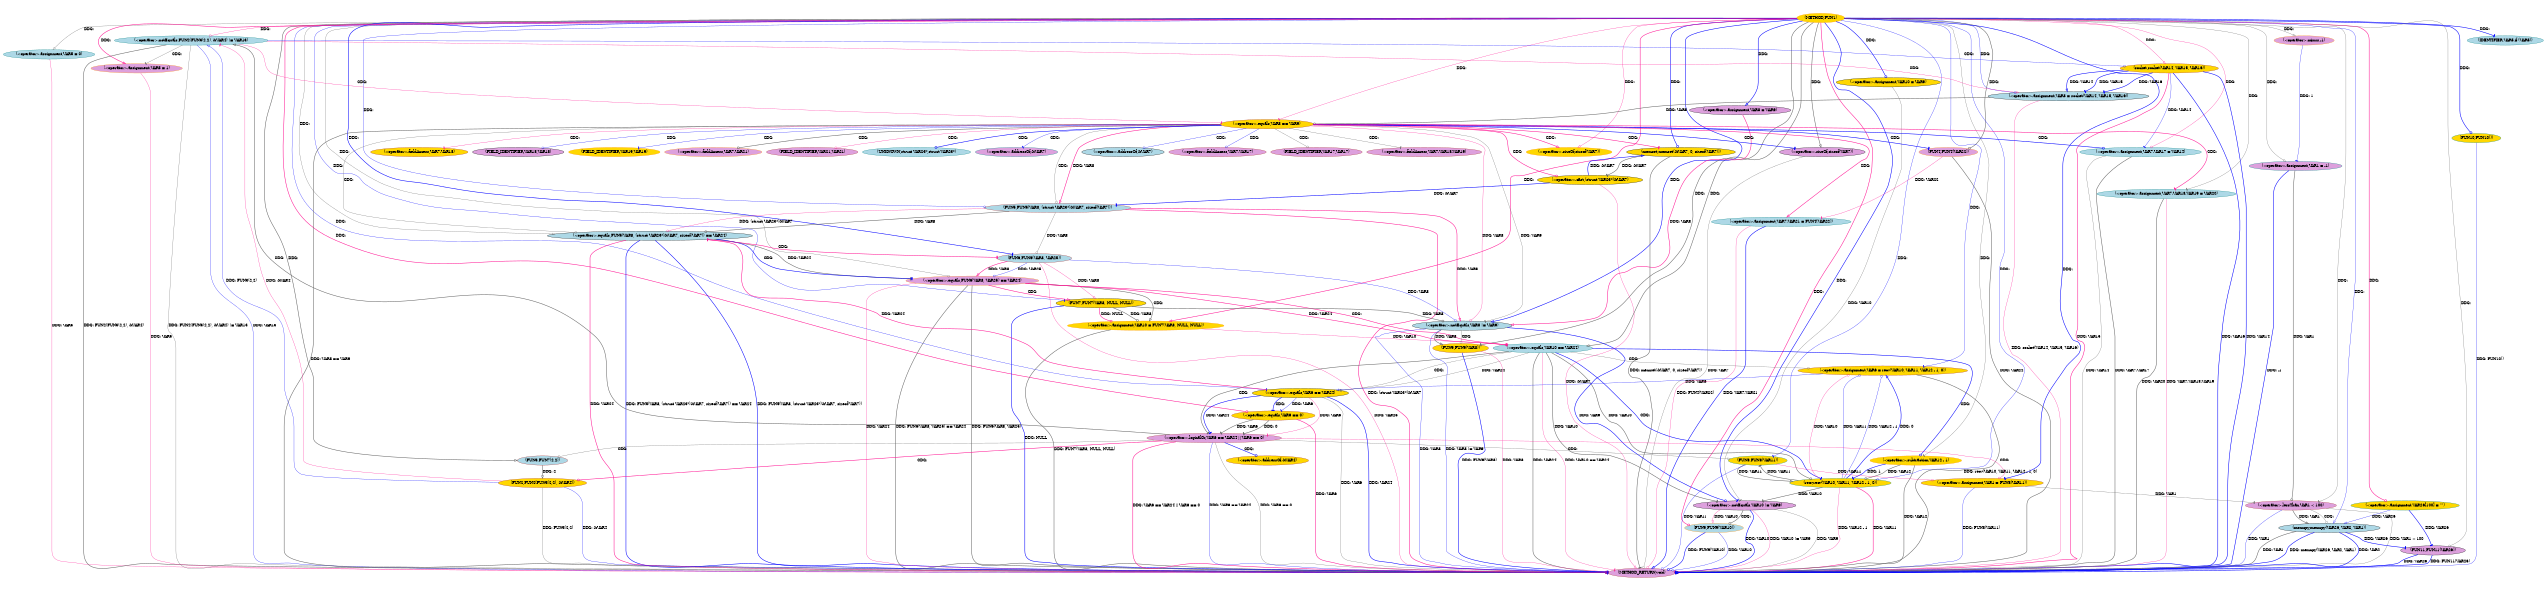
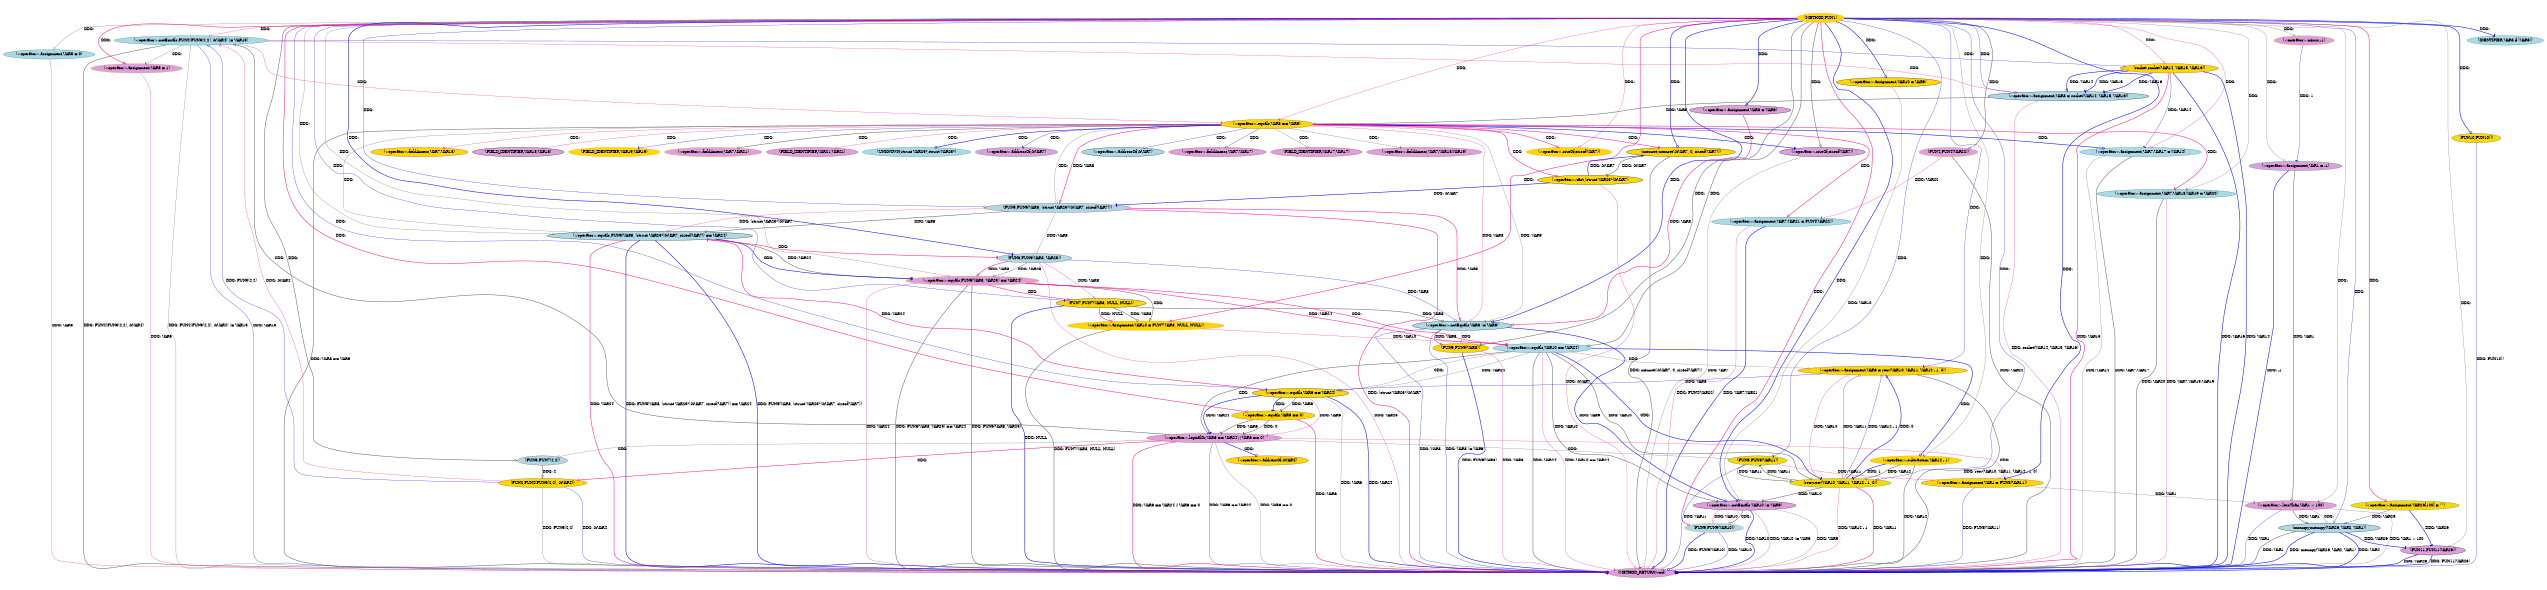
edge "(<operator>.equals,VAR8 == VAR9)" -> "(FUN4,FUN4(VAR22))": removed, label "CDG:"
edge "(<operator>.equals,VAR8 == VAR9)" -> "(FIELD_IDENTIFIER,VAR18,VAR18)": color blue -> deeppink
